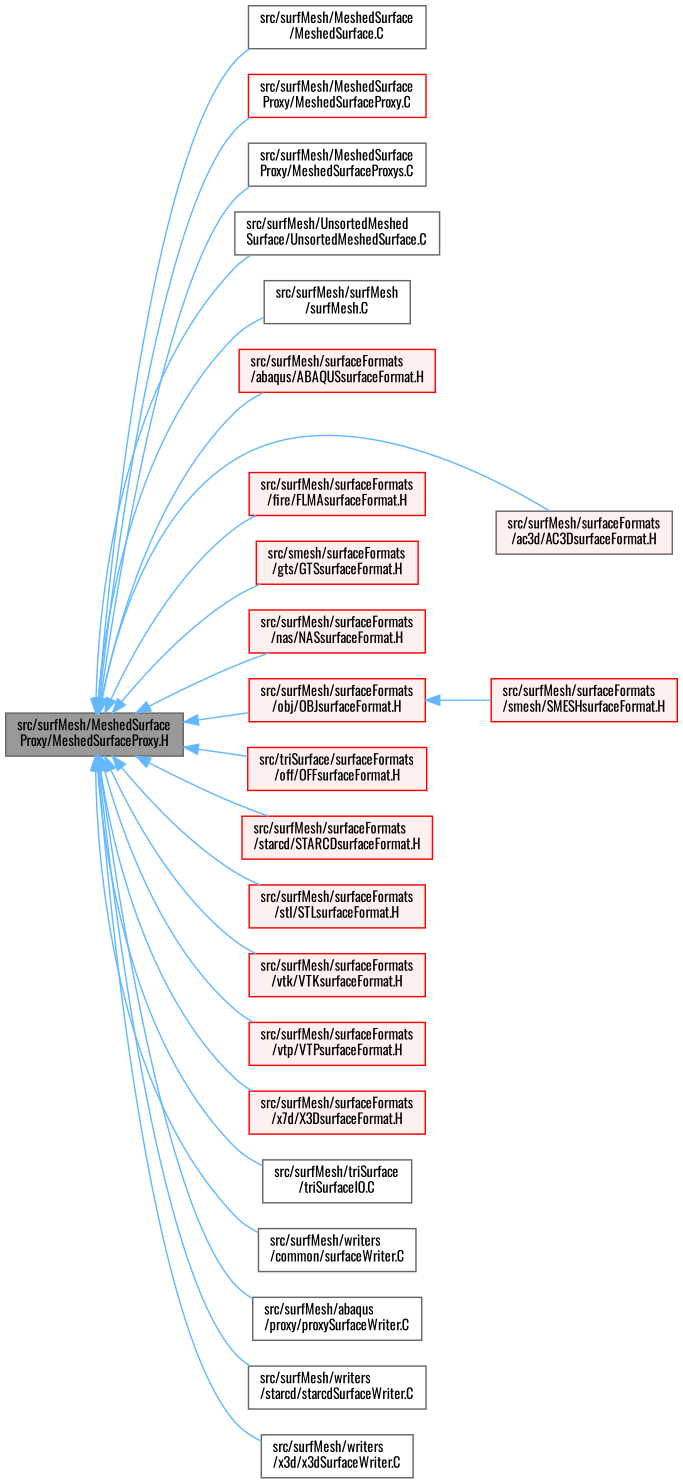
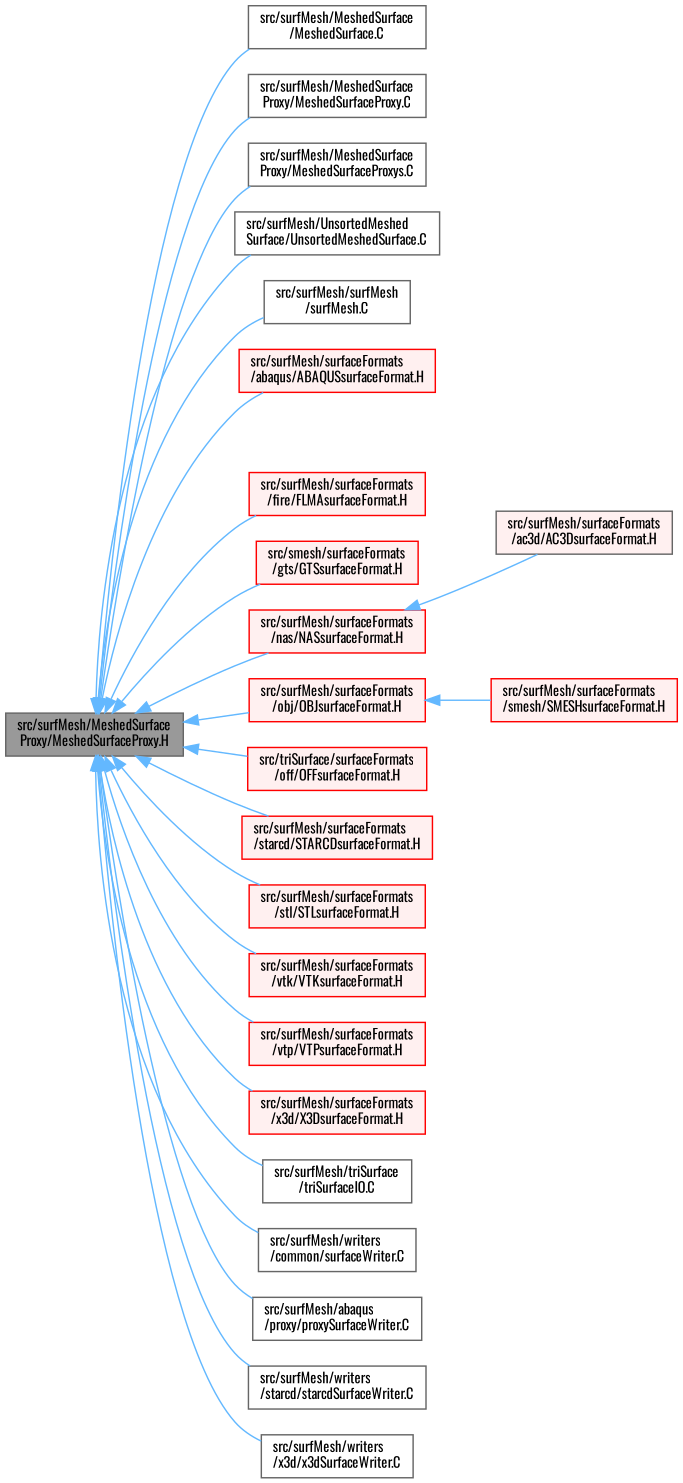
node "src/surfMesh/MeshedSurface Proxy/MeshedSurfaceProxy.C": color red -> grey40
edge "src/surfMesh/surfaceFormats /ac3d/AC3DsurfaceFormat.H" -> "src/surfMesh/MeshedSurface Proxy/MeshedSurfaceProxy.H": now "src/surfMesh/surfaceFormats /ac3d/AC3DsurfaceFormat.H" -> "src/surfMesh/surfaceFormats /nas/NASsurfaceFormat.H"
node "src/surfMesh/surfaceFormats /x7d/X3DsurfaceFormat.H": label "src/surfMesh/surfaceFormats /x7d/X3DsurfaceFormat.H" -> "src/surfMesh/surfaceFormats /x3d/X3DsurfaceFormat.H"
